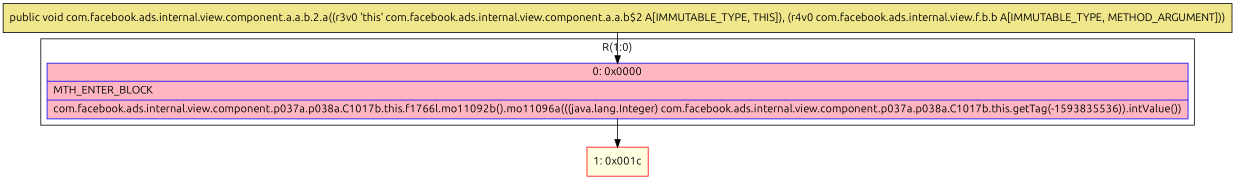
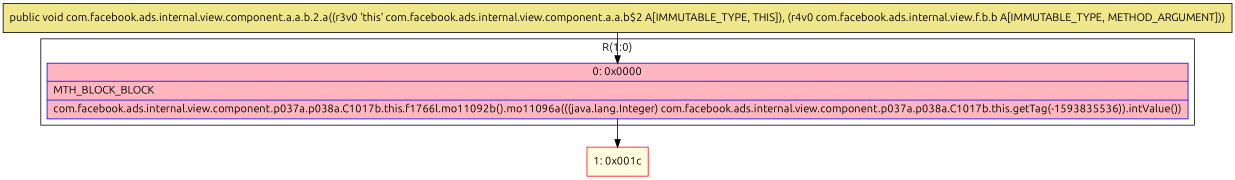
node "0: 0x0000": text "MTH_ENTER_BLOCK" -> "MTH_BLOCK_BLOCK"
